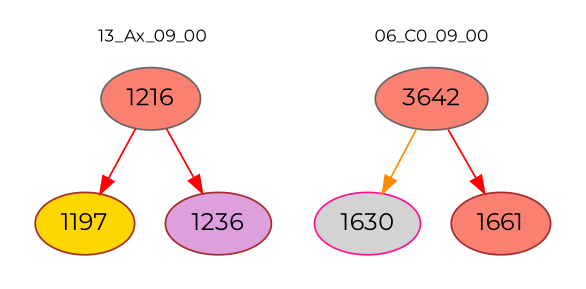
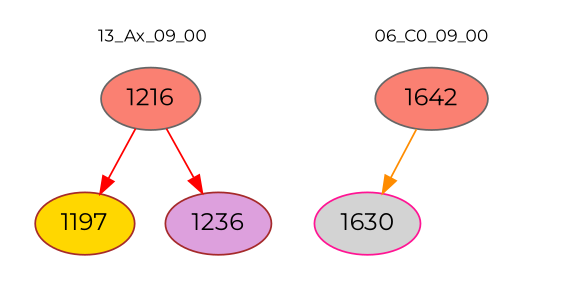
node "3642": label "3642" -> "1642"
node "1661": removed
